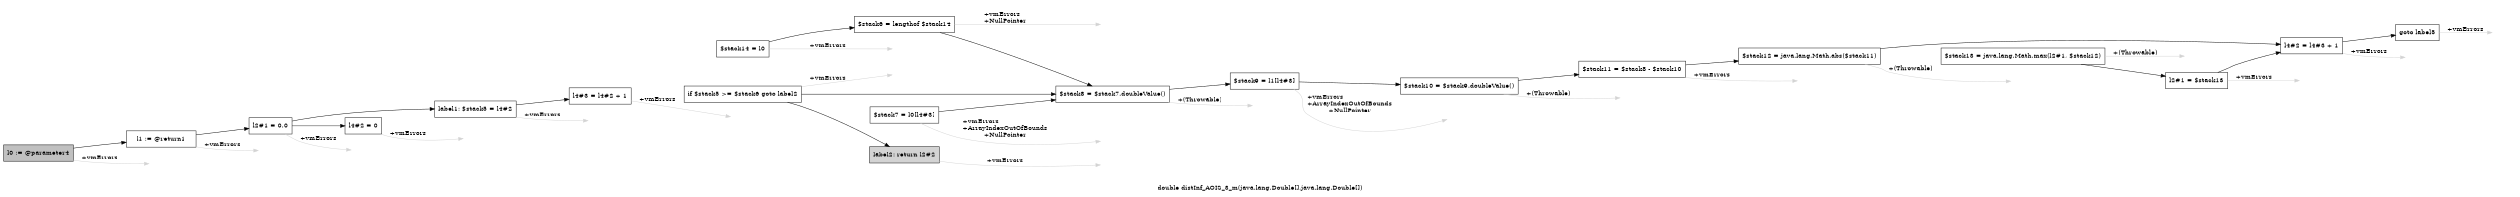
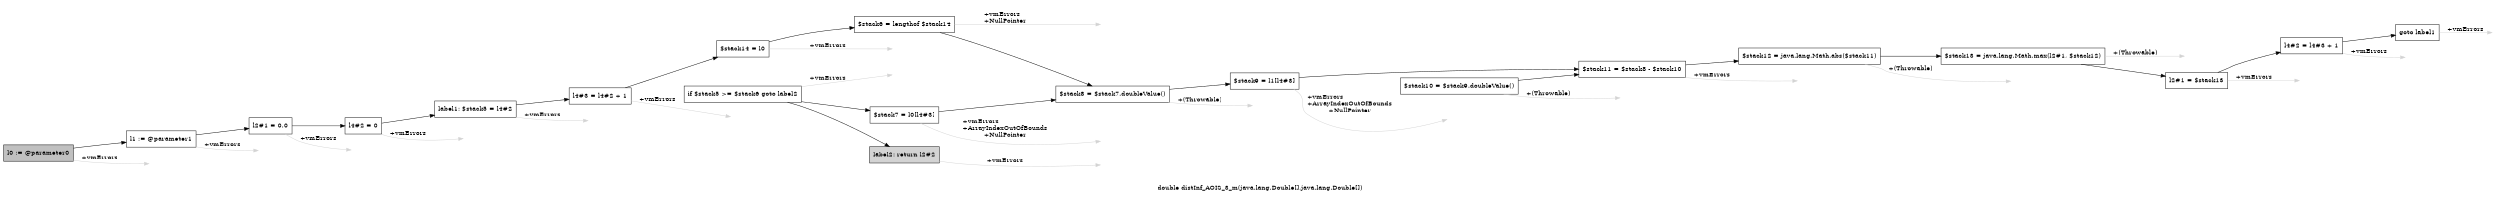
node "goto label5": label "goto label5" -> "goto label1"
edge "$stack12 = java.lang.Math.abs($stack11)" -> "l4#2 = l4#3 + 1": now "$stack12 = java.lang.Math.abs($stack11)" -> "$stack13 = java.lang.Math.max(l2#1, $stack12)"
edge "l4#3 = l4#2 + 1" -> "$stack14 = l0": added
edge "$stack9 = l1[l4#3]" -> "$stack10 = $stack9.doubleValue()": now "$stack9 = l1[l4#3]" -> "$stack11 = $stack8 - $stack10"
edge "if $stack5 >= $stack6 goto label2" -> "$stack8 = $stack7.doubleValue()": now "if $stack5 >= $stack6 goto label2" -> "$stack7 = l0[l4#3]"
edge "l2#1 = 0.0" -> "label1: $stack5 = l4#2": now "l4#2 = 0" -> "label1: $stack5 = l4#2"
node "l1 := @return1": label "l1 := @return1" -> "l1 := @parameter1"
node "l0 := @parameter4": label "l0 := @parameter4" -> "l0 := @parameter0"
